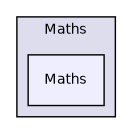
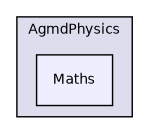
cluster "Maths": label "Maths" -> "AgmdPhysics"
